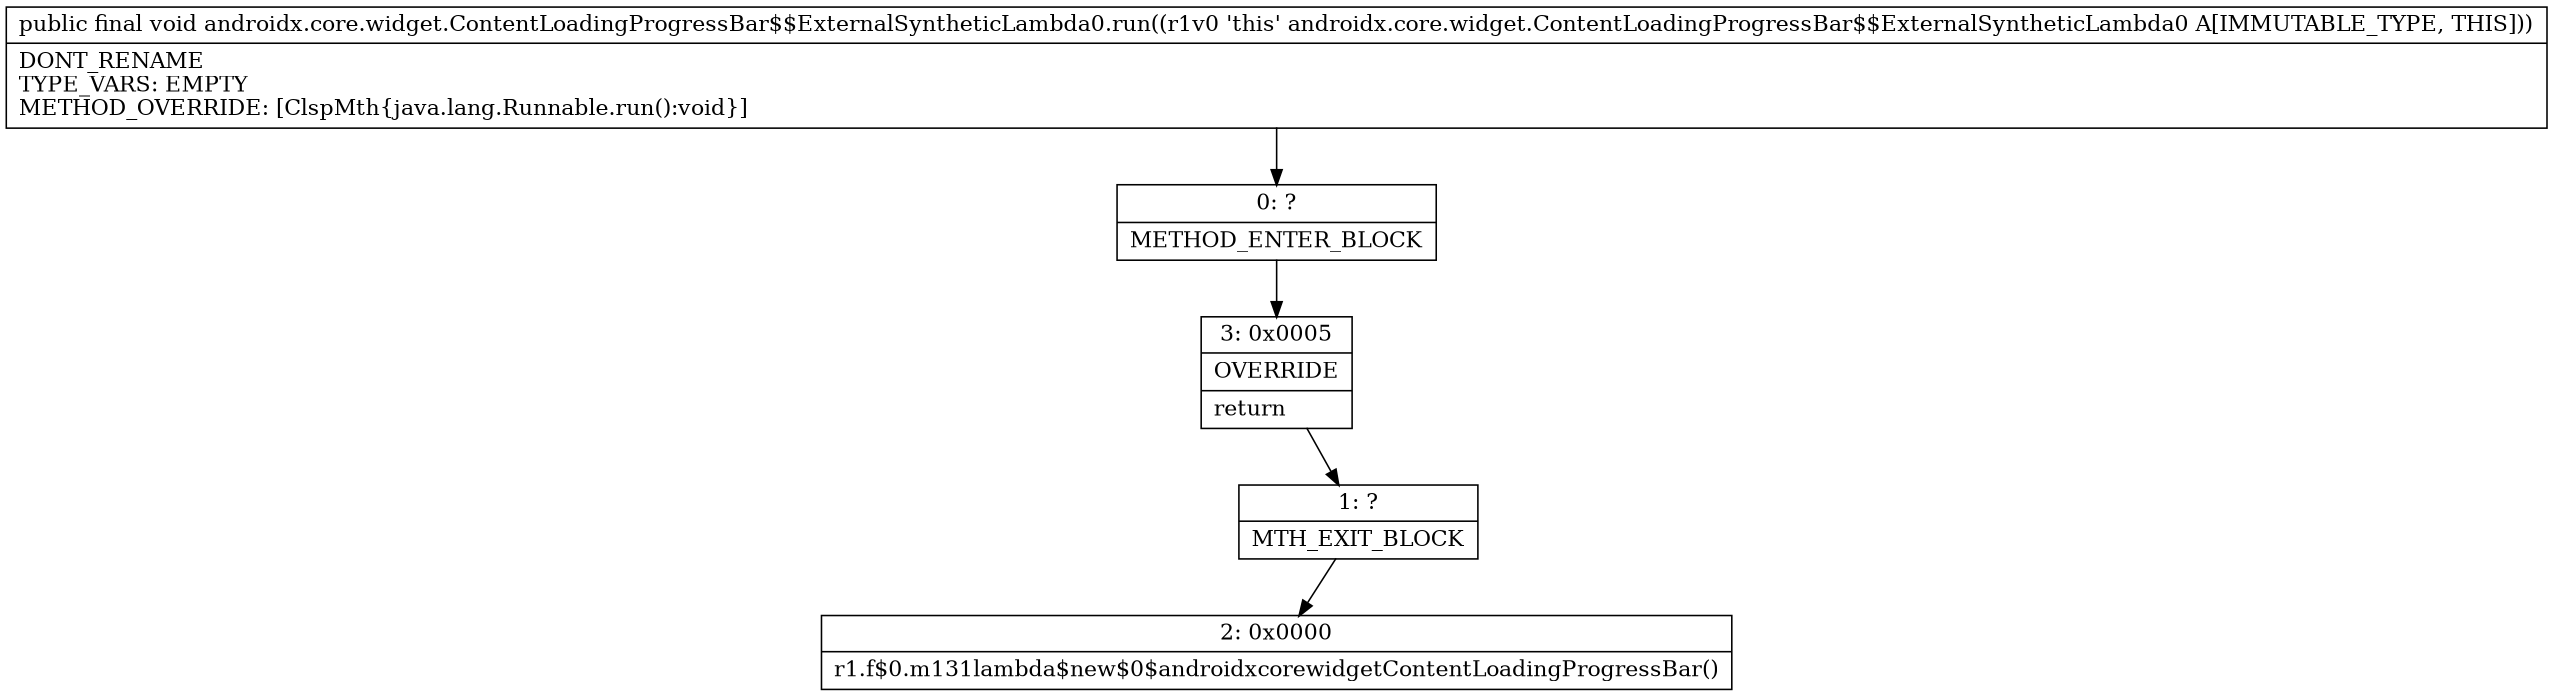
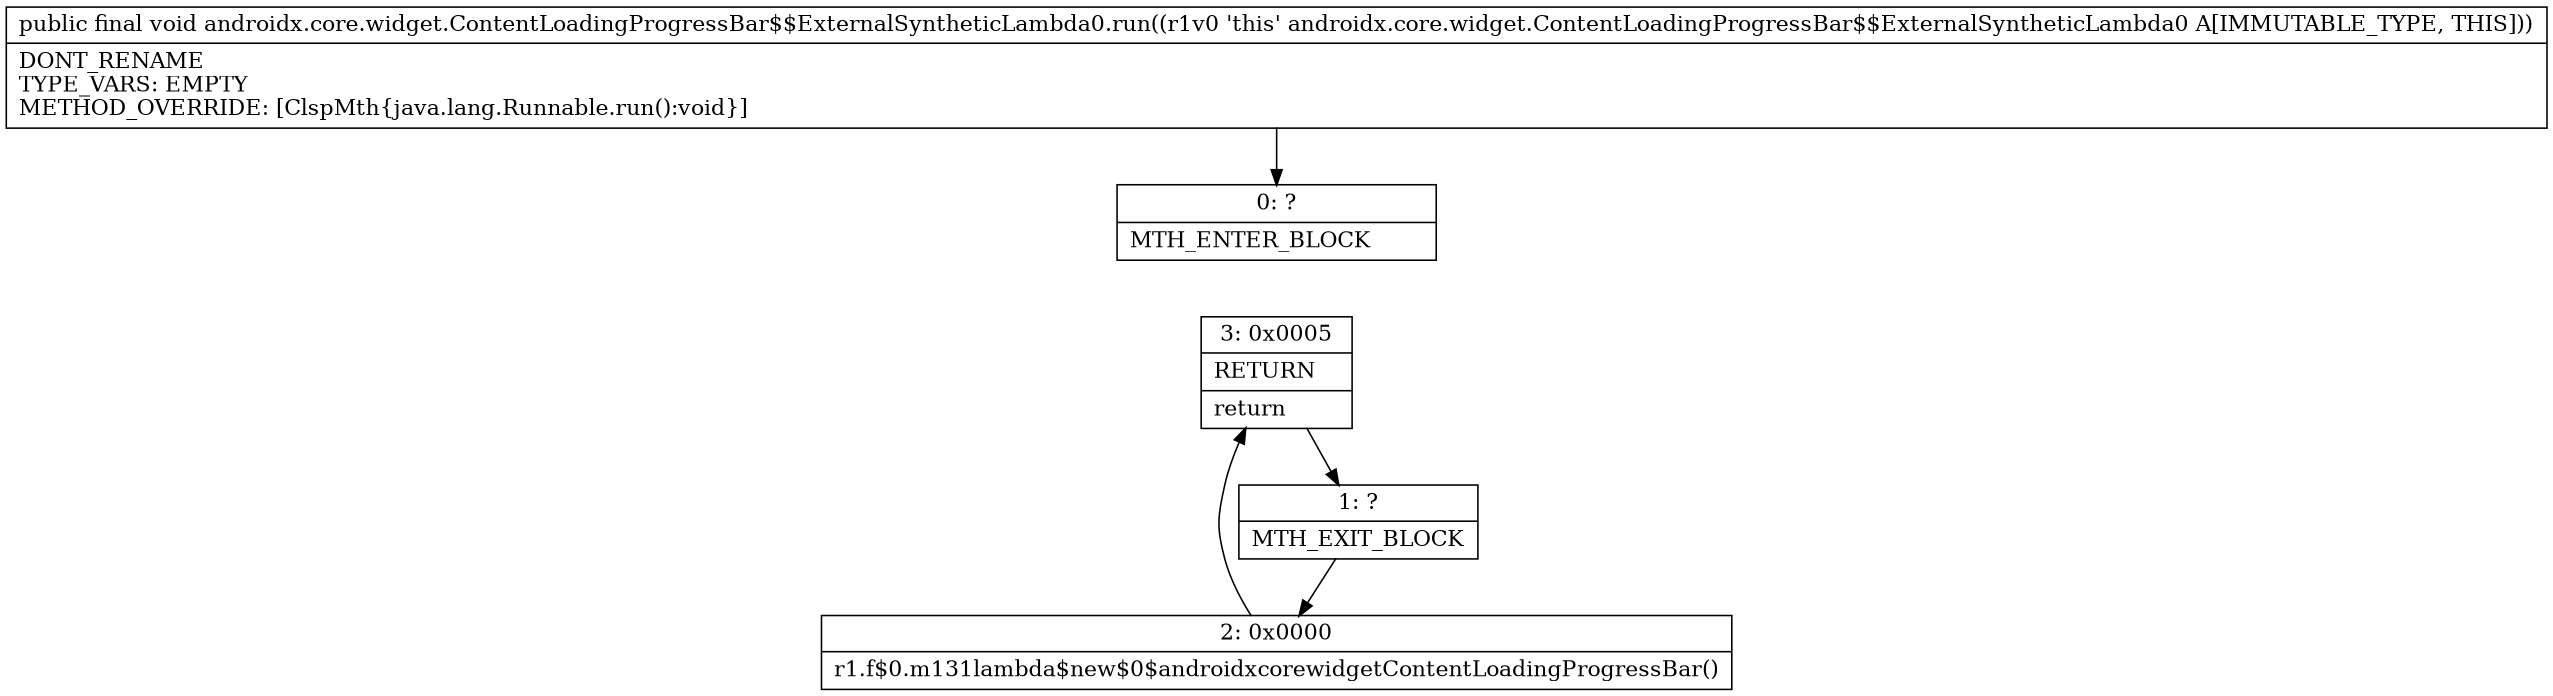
node "0: ?": text "METHOD_ENTER_BLOCK" -> "MTH_ENTER_BLOCK"
edge "0: ?" -> "3: 0x0005": now "2: 0x0000" -> "3: 0x0005"
node "3: 0x0005": text "OVERRIDE" -> "RETURN"
